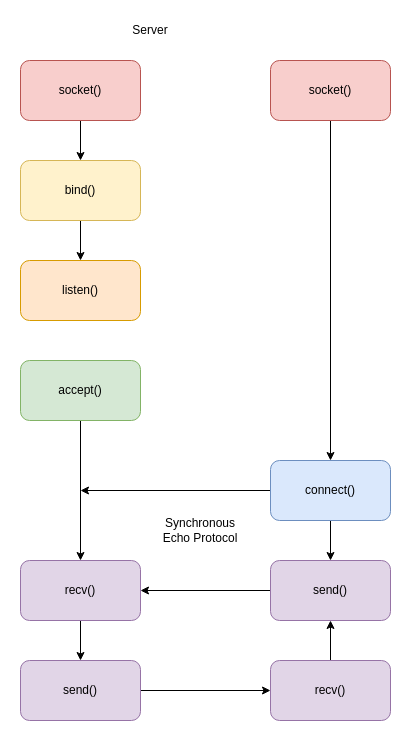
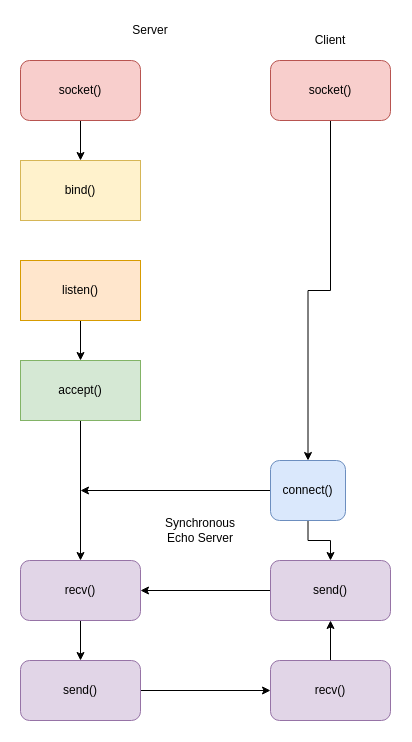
node "Client": added
node "bind()": shape rounded rectangle -> rectangle
edge "bind()" -> "listen()": removed
node "listen()": shape rounded rectangle -> rectangle
edge "listen()" -> "accept()": added
node "accept()": shape rounded rectangle -> rectangle
node "connect()": size 120x60 -> 75x60
node "Synchronous Echo Protocol": label "Synchronous Echo Protocol" -> "Synchronous Echo Server"
